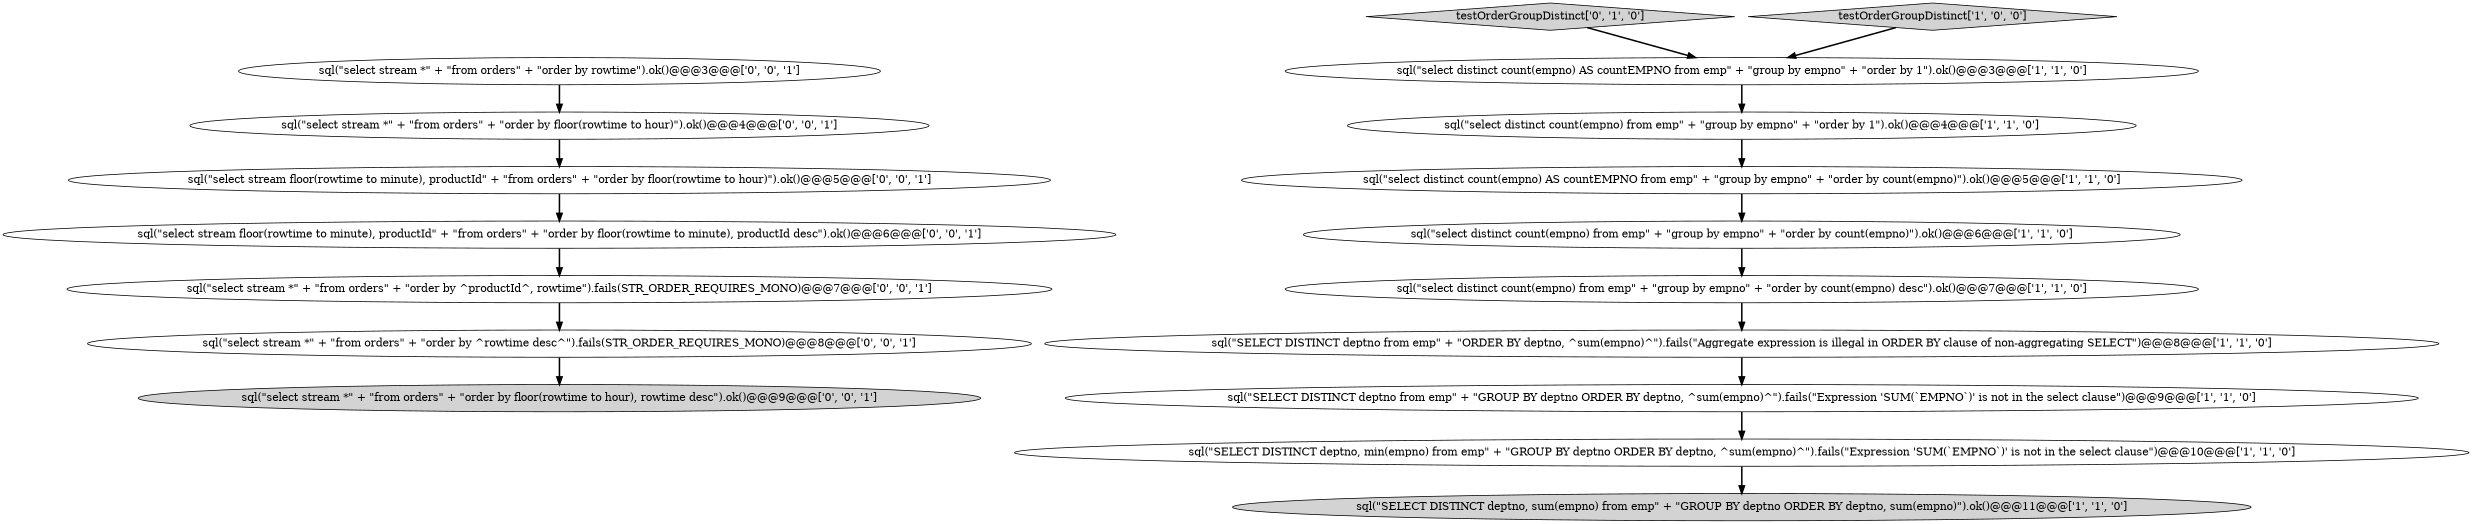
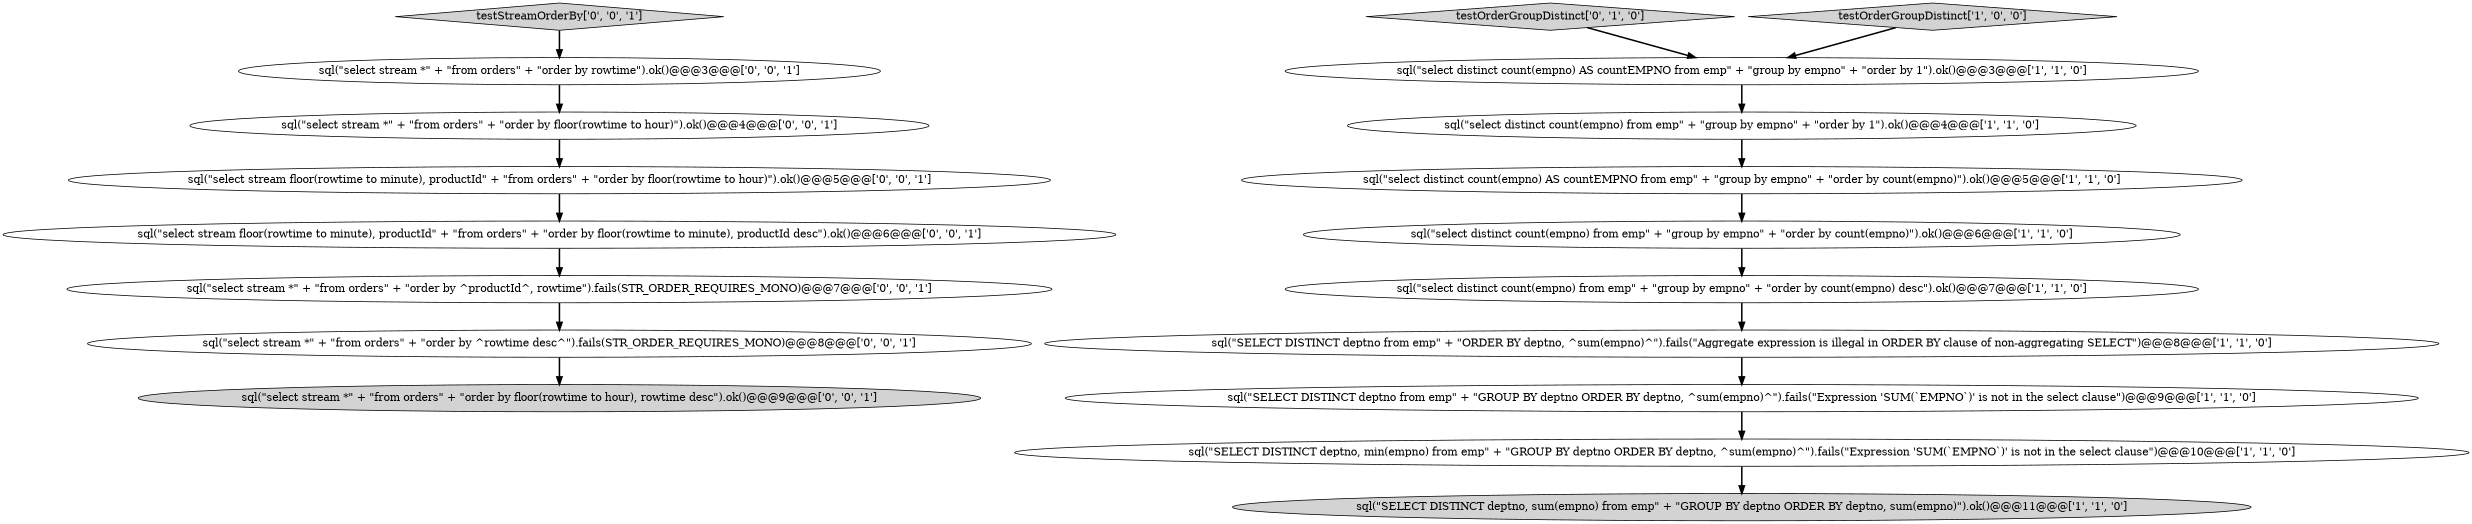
node "testStreamOrderBy['0', '0', '1']": added
